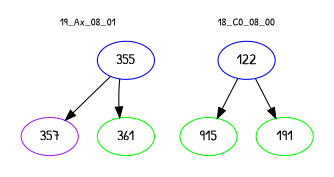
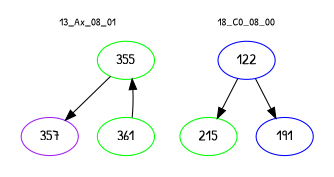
cluster "19_Ax_08_01": label "19_Ax_08_01" -> "13_Ax_08_01"
node "355": color blue -> green
edge "355" -> "361": reversed
node "915": label "915" -> "215"
node "191": color green -> blue
